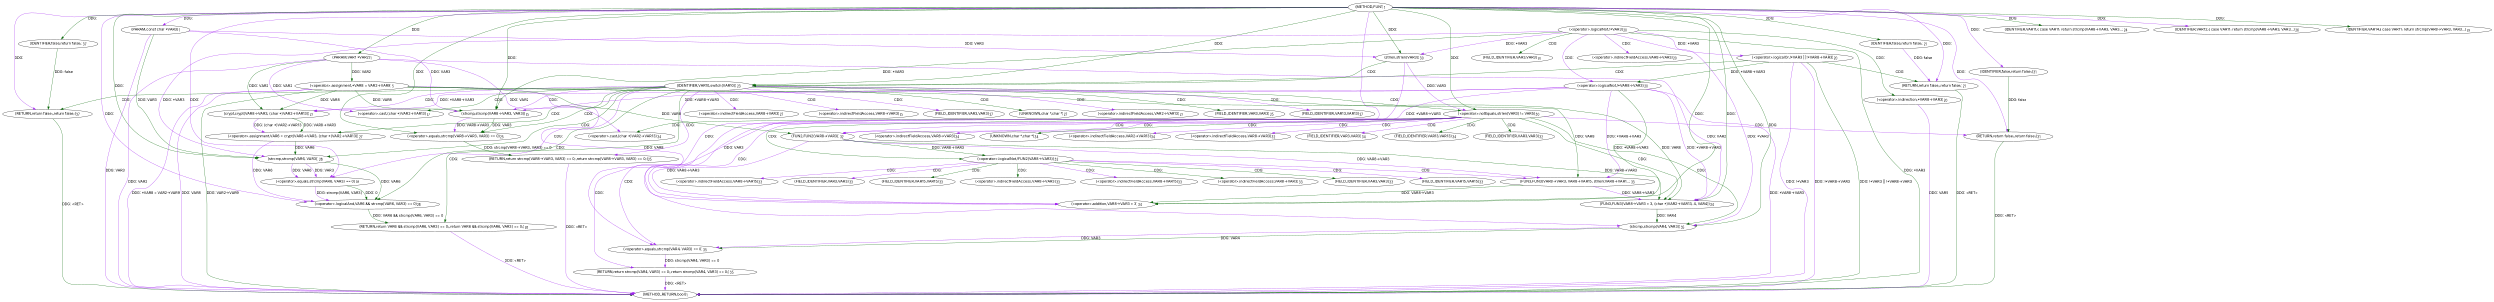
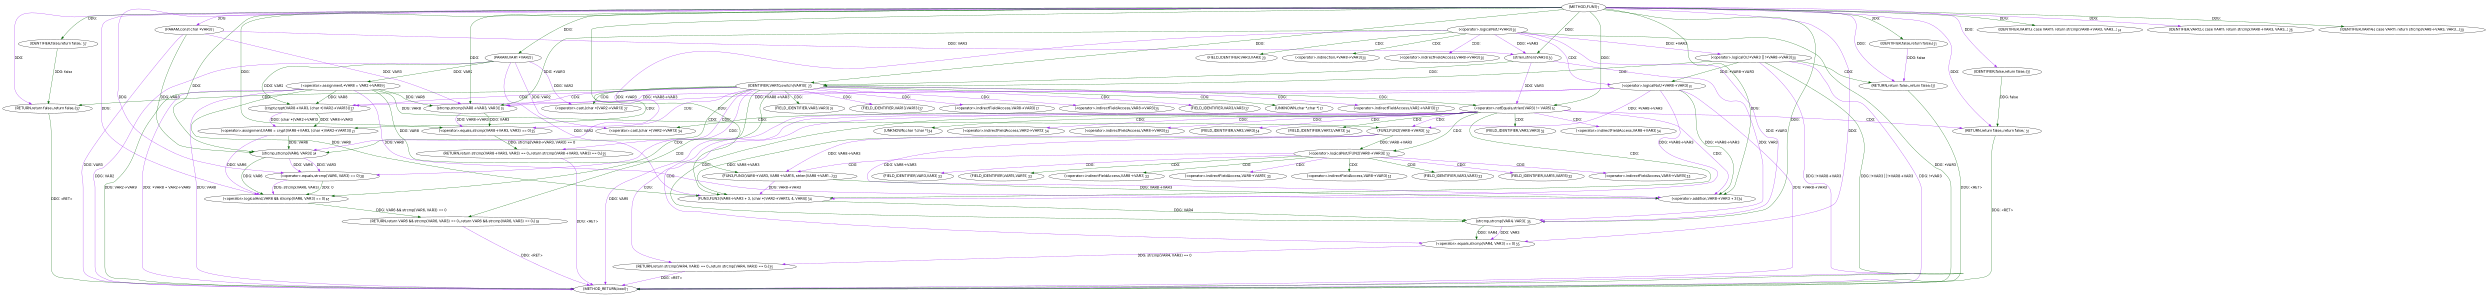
edge "(IDENTIFIER,VAR10,switch(VAR10))" -> "(<operator>.equals,strcmp(VAR8->VAR3, VAR3) == 0)": color darkgreen -> purple
edge "(<operator>.logicalNot,!*VAR8->VAR3)" -> "(FUN3,FUN3(VAR8->VAR3, VAR8->VAR15, strlen(VAR8->VAR1...)": removed, label "DDG: *VAR8->VAR3"
node "(<operator>.logicalAnd,VAR6 && strcmp(VAR6, VAR3) == 0)": text "28" -> "48"
edge "(<operator>.indirection,*VAR8->VAR3)" -> "(METHOD_RETURN,bool)": now "(<operator>.notEquals,strlen(VAR3) != VAR5)" -> "(METHOD_RETURN,bool)"
